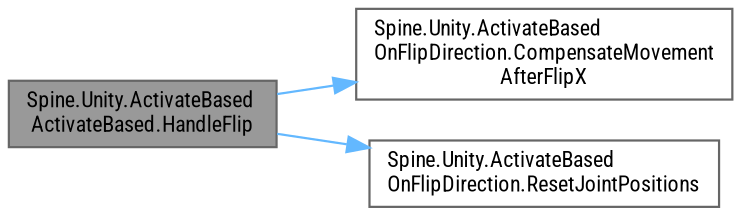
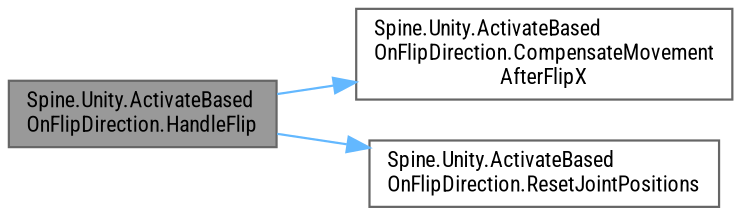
node "Spine.Unity.ActivateBased ActivateBased.HandleFlip": label "Spine.Unity.ActivateBased ActivateBased.HandleFlip" -> "Spine.Unity.ActivateBased OnFlipDirection.HandleFlip"
